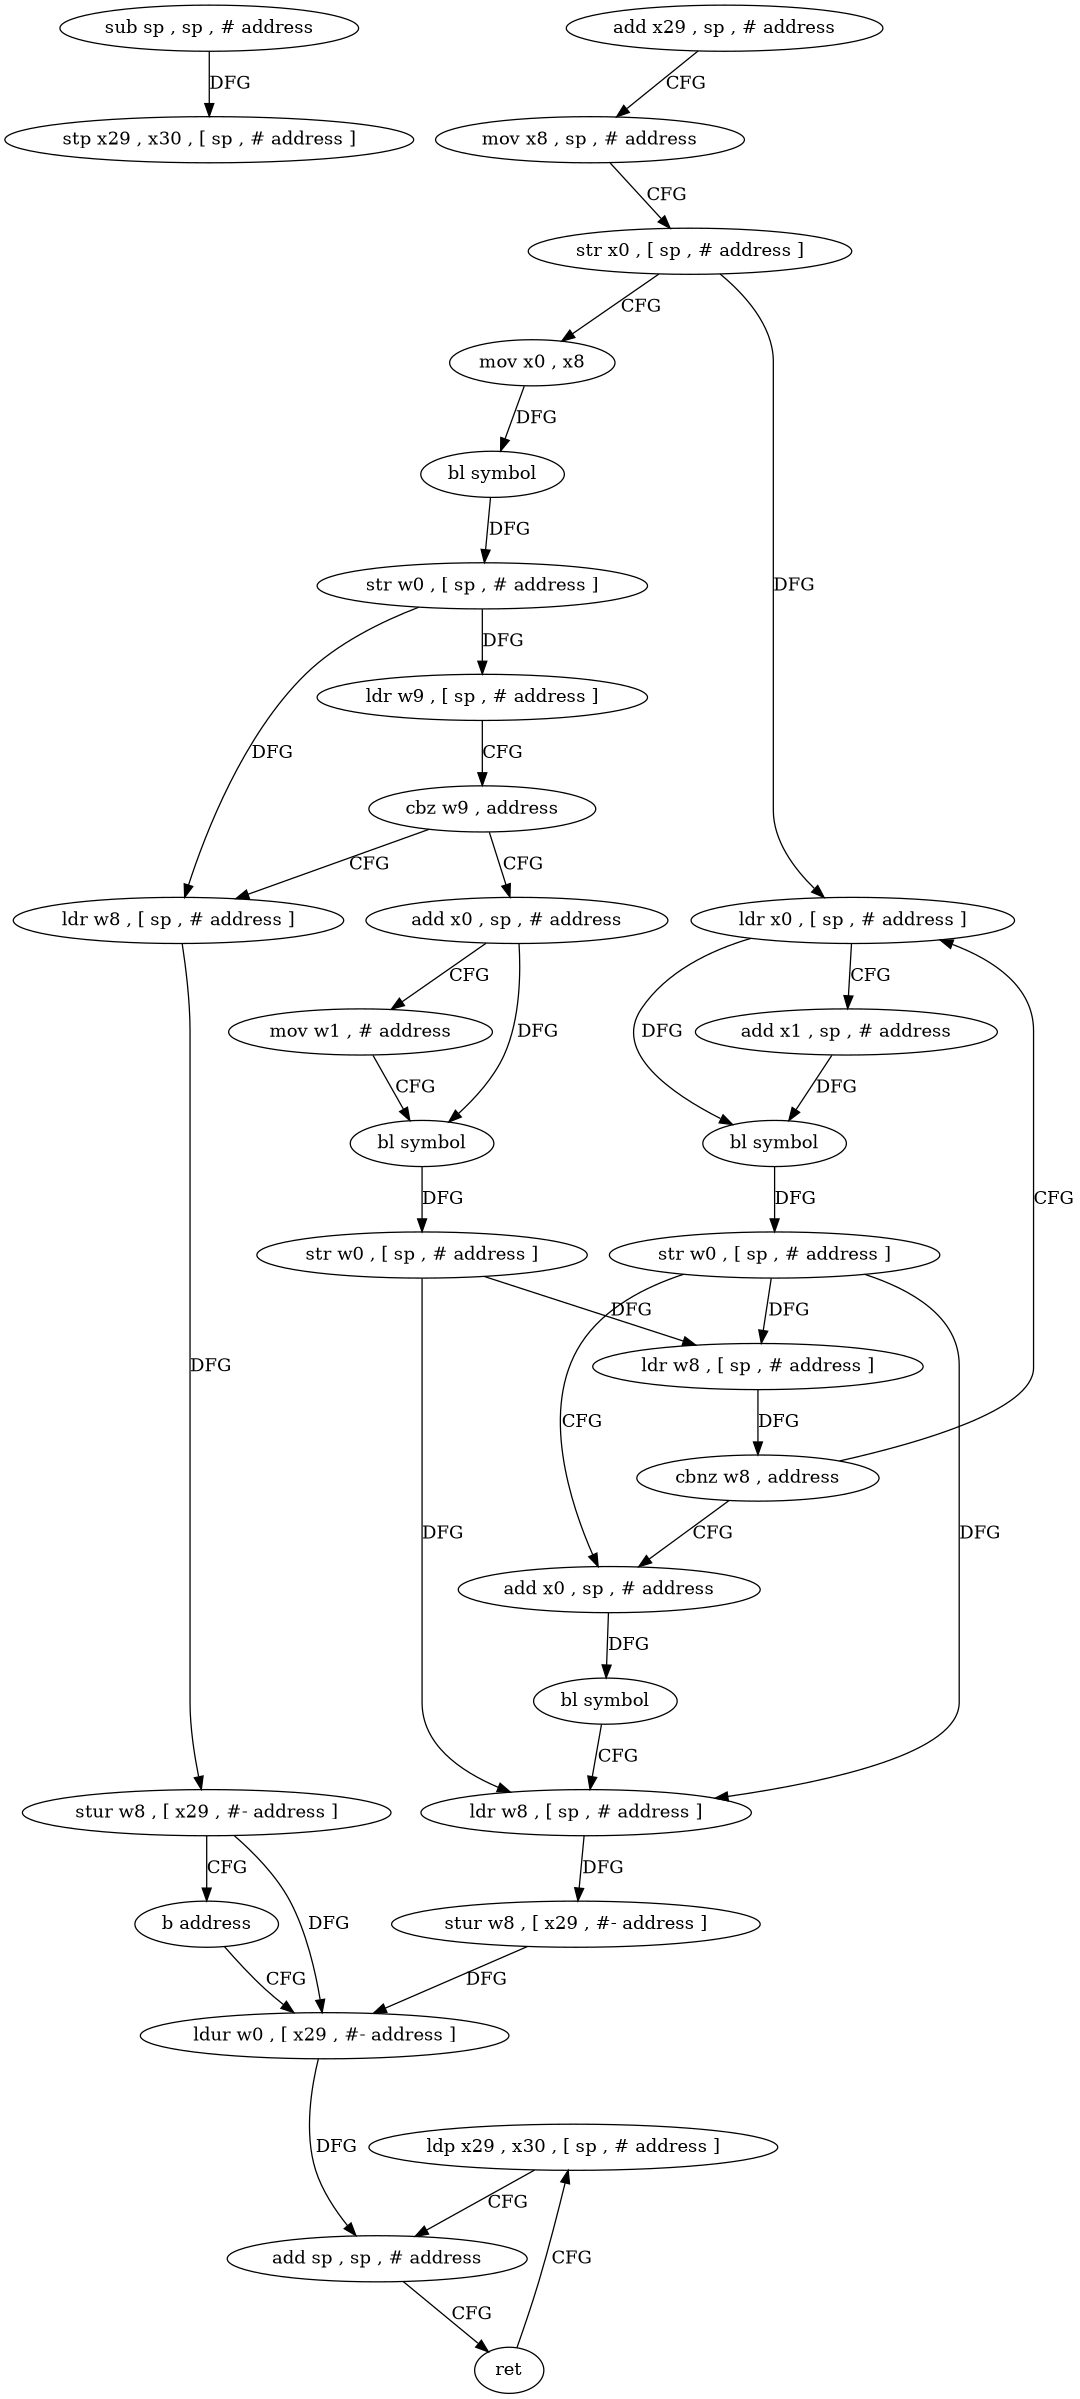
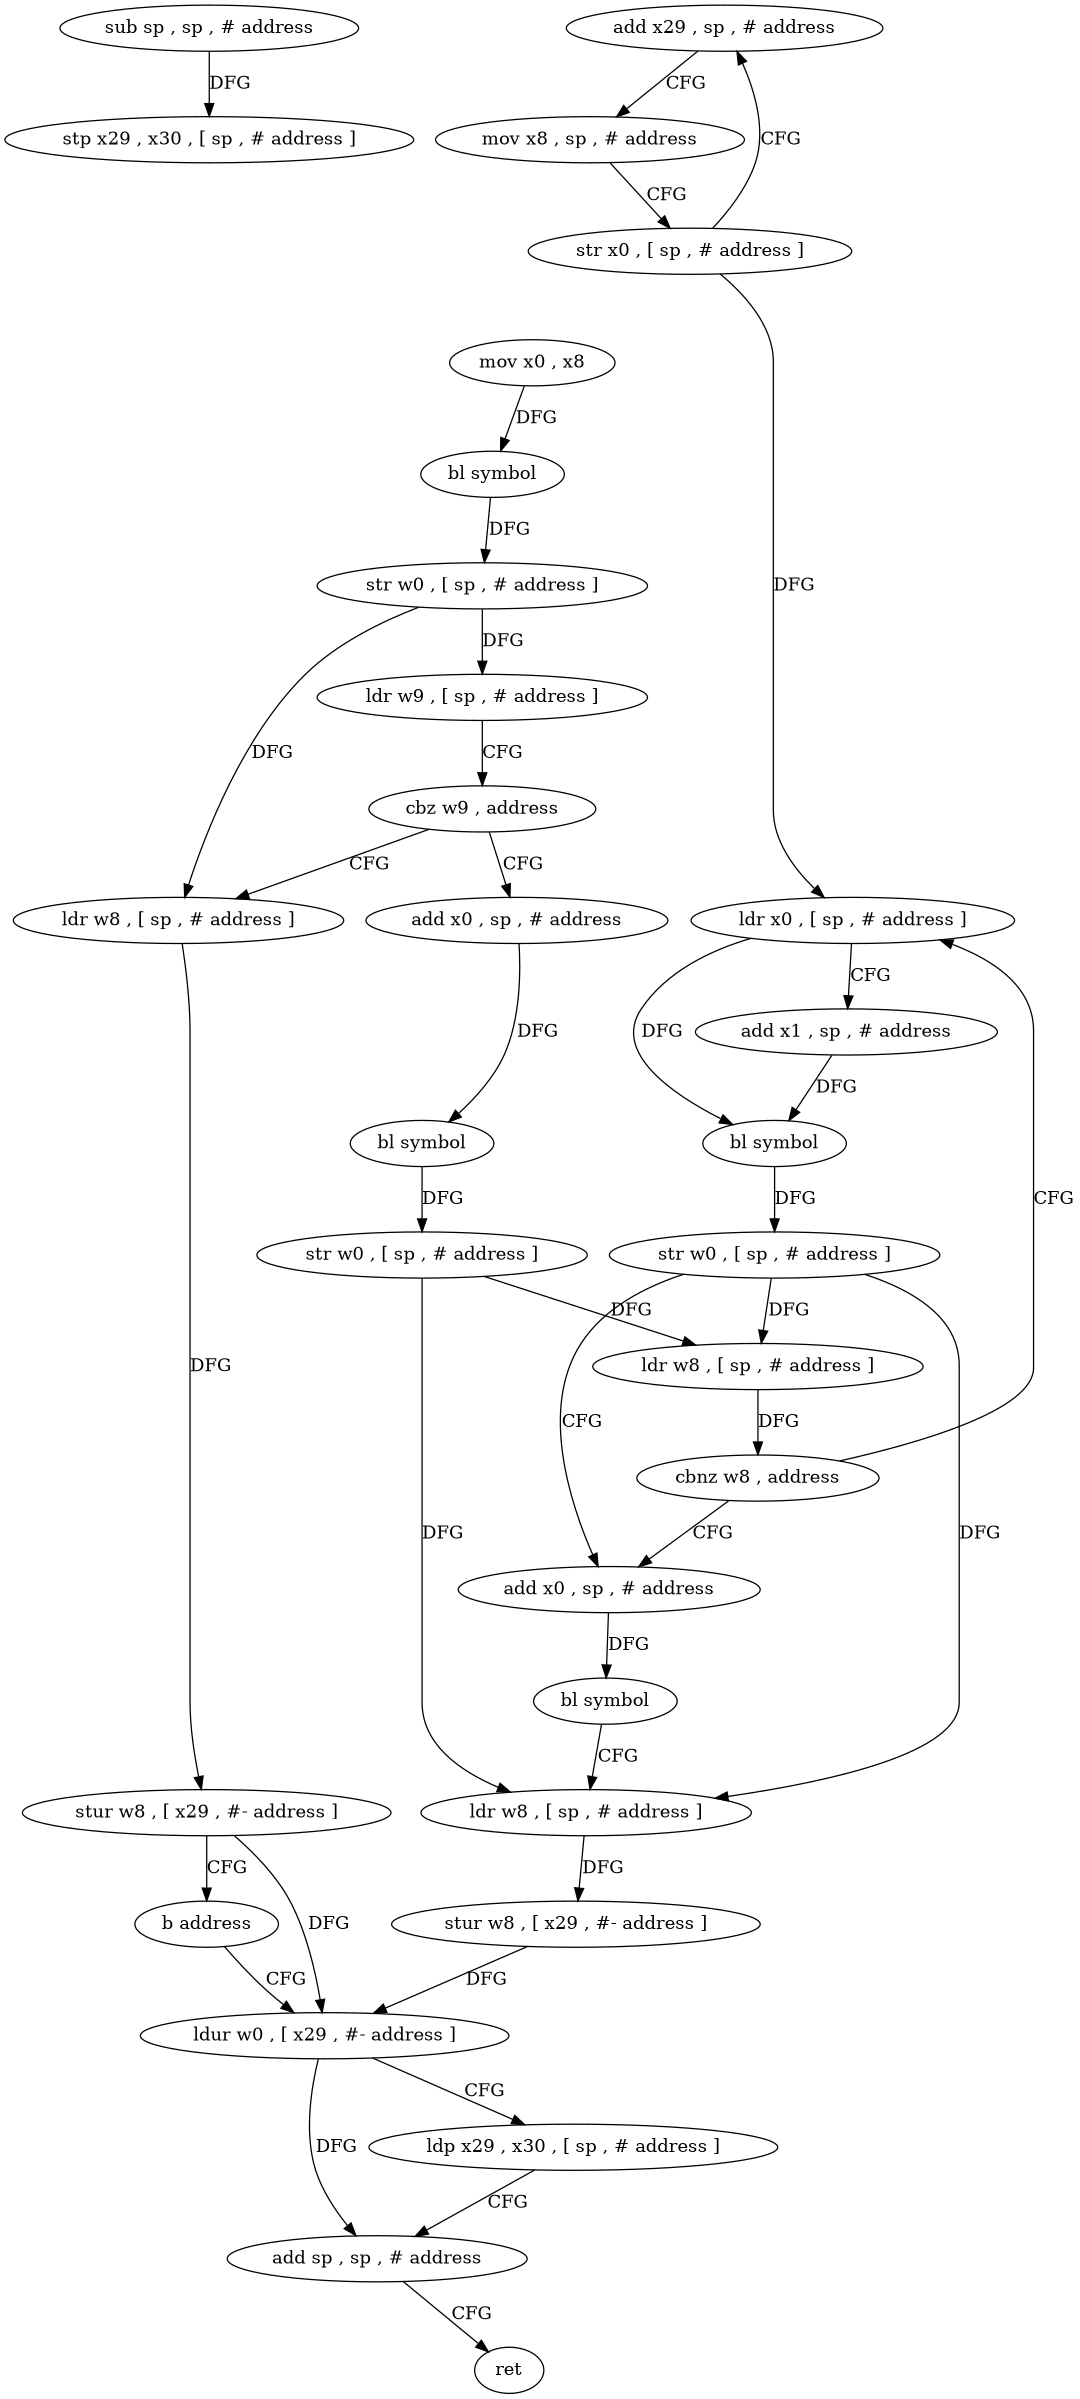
edge "str x0 , [ sp , # address ]" -> "mov x0 , x8": now "str x0 , [ sp , # address ]" -> "add x29 , sp , # address"
node "mov w1 , # address": removed
edge "ret" -> "ldp x29 , x30 , [ sp , # address ]": now "ldur w0 , [ x29 , #- address ]" -> "ldp x29 , x30 , [ sp , # address ]"
